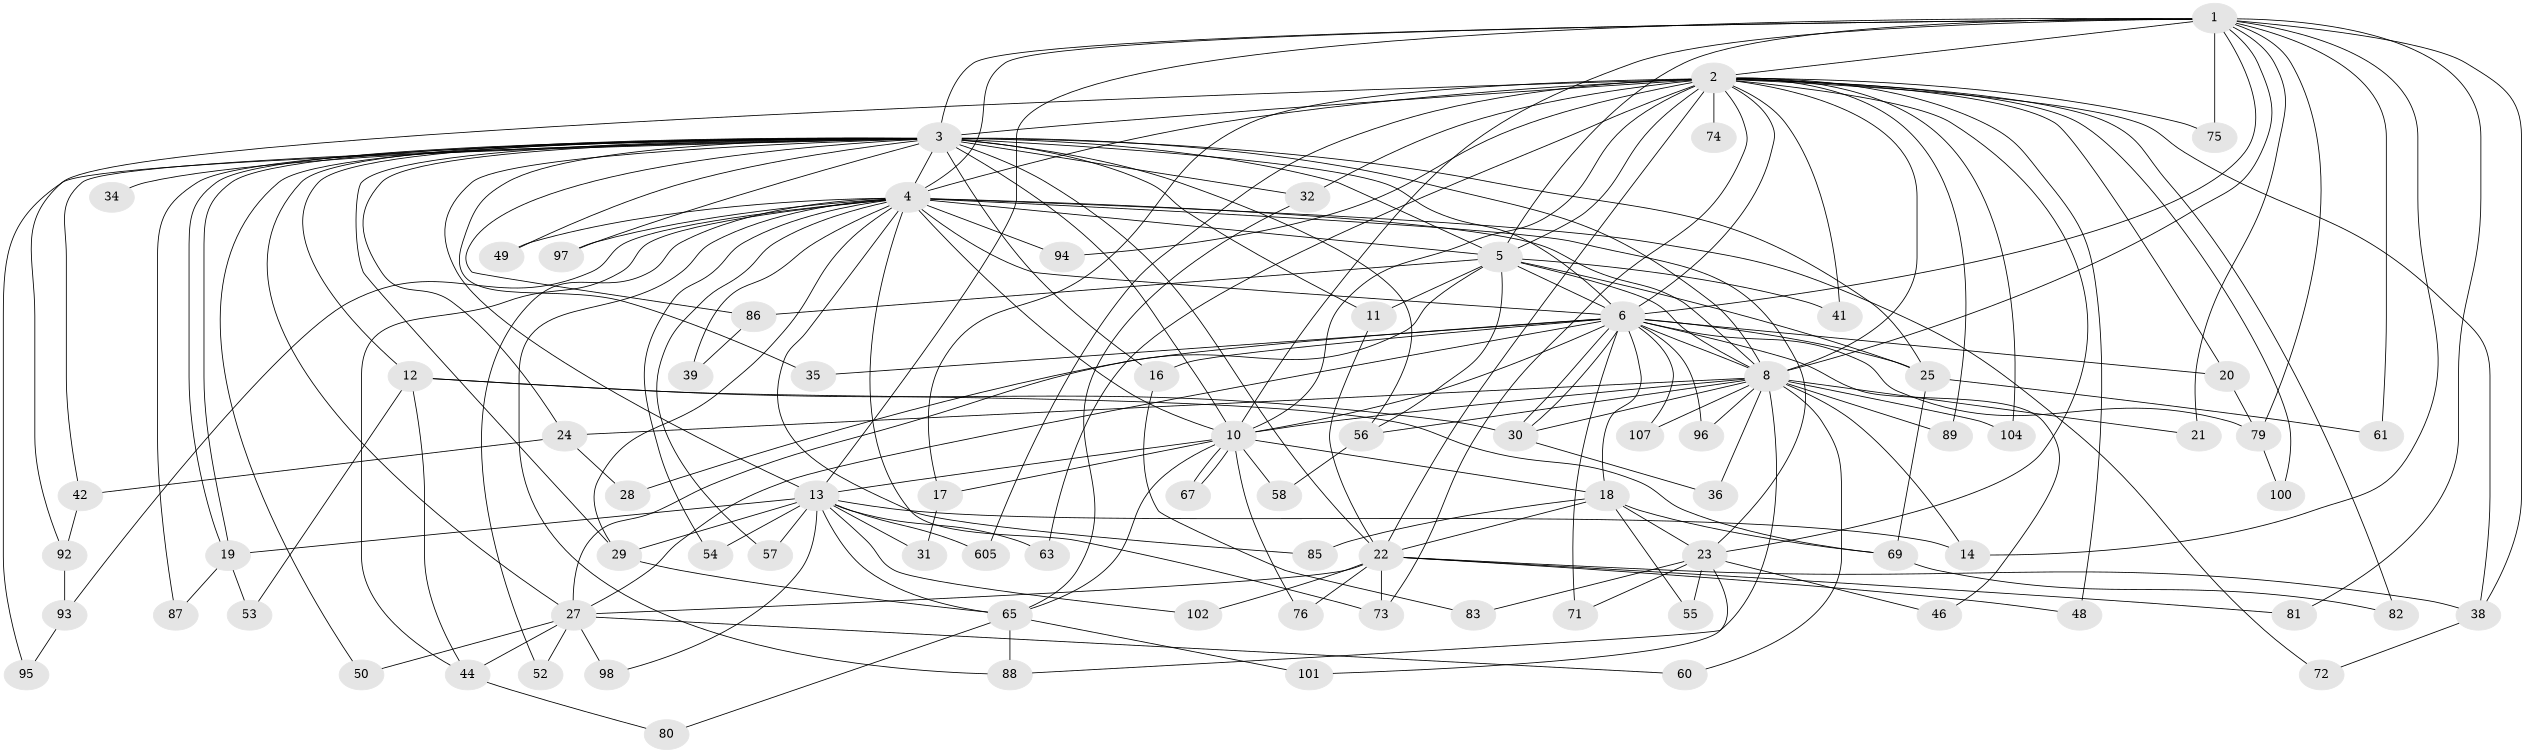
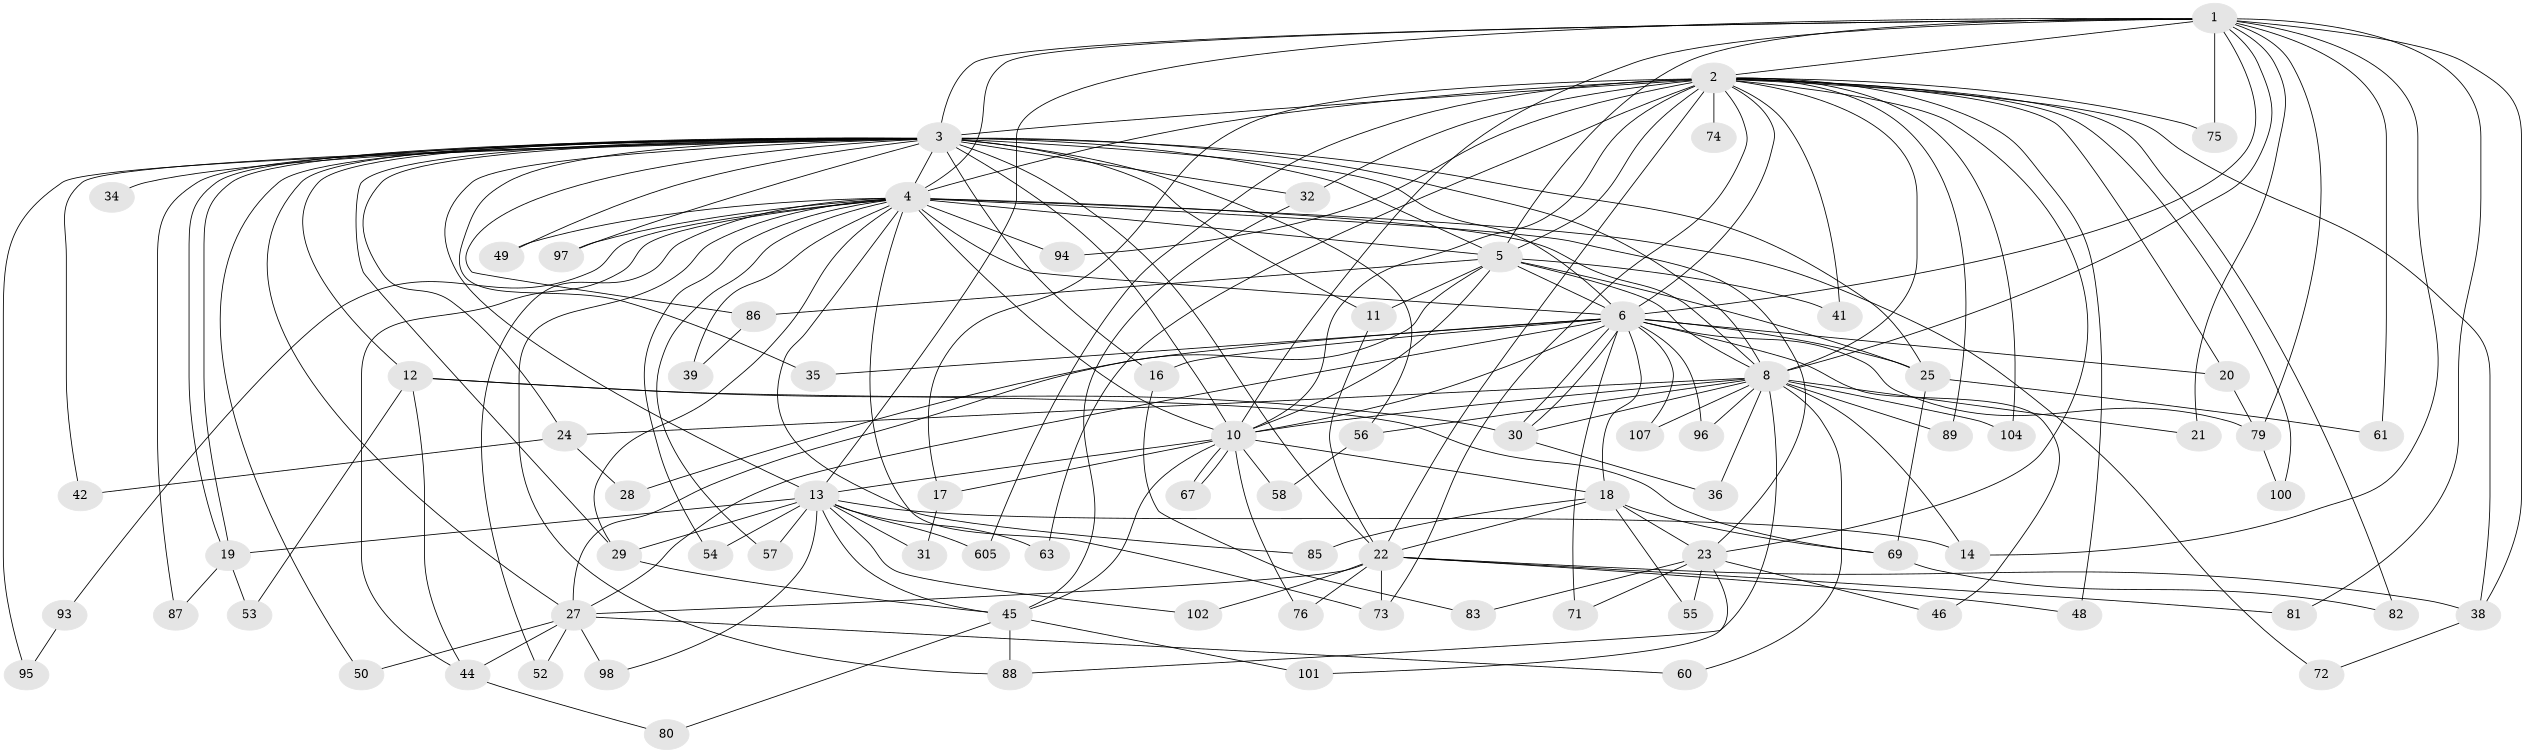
edge "6" -- "8": removed
edge "5" -- "56": now "5" -- "10"
node "92": removed
node "65": label "65" -> "45"
